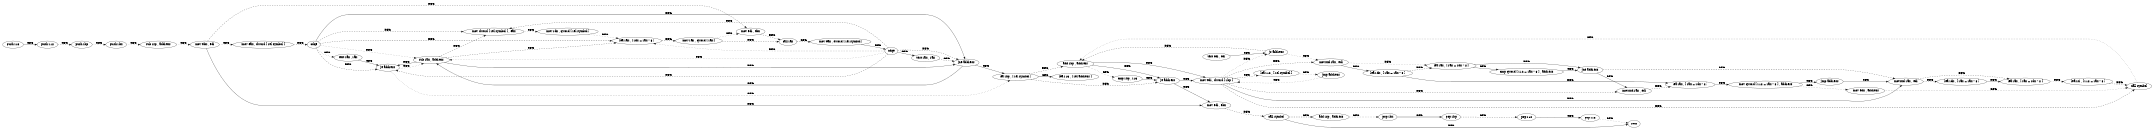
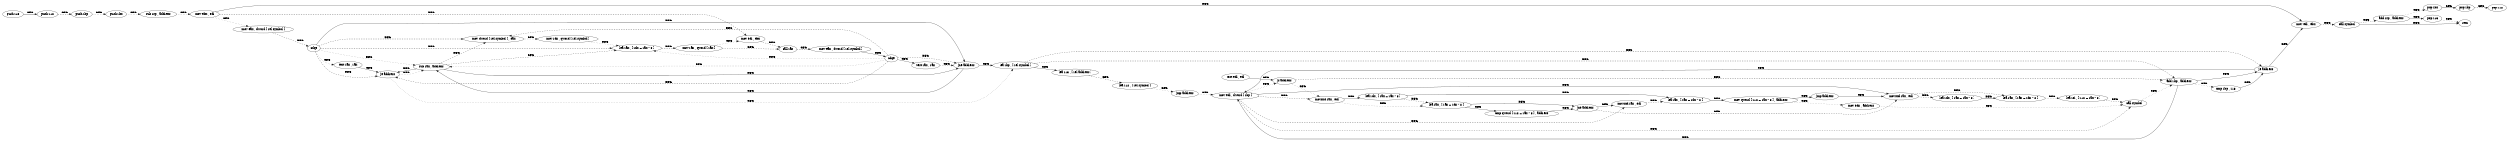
edge "mov rax , qword [ rax ]" -> "call rax": label "DFG" -> "CFG"
edge "mov edi , dword [ rbp ]" -> "lea r12 , [ rel symbol ]": now "lea r13 , [ rel address ]" -> "lea r12 , [ rel symbol ]"
edge "pop r12" -> "pop r13": now "add rsp , address" -> "pop r13"
